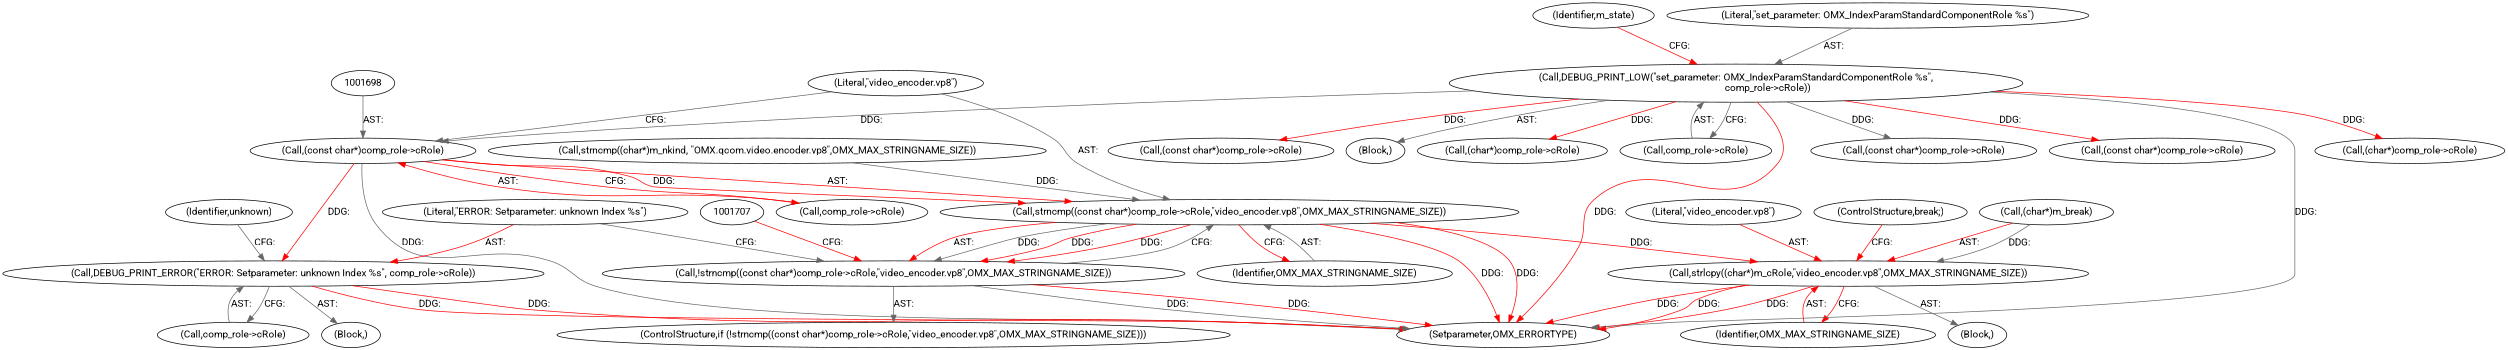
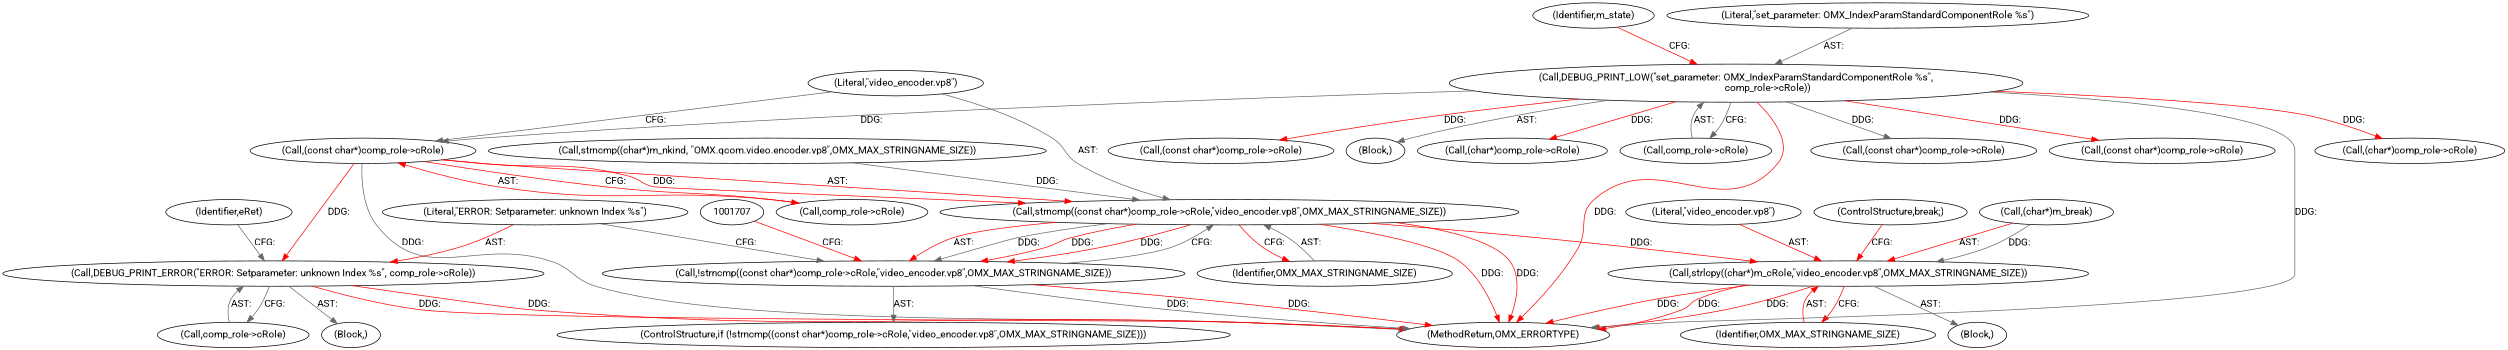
node "1001698": removed
node "(Identifier,unknown)": label "(Identifier,unknown)" -> "(Identifier,eRet)"
node "(Setparameter,OMX_ERRORTYPE)": label "(Setparameter,OMX_ERRORTYPE)" -> "(MethodReturn,OMX_ERRORTYPE)"
